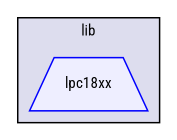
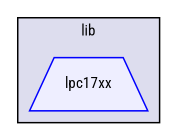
node "lpc18xx": label "lpc18xx" -> "lpc17xx"
